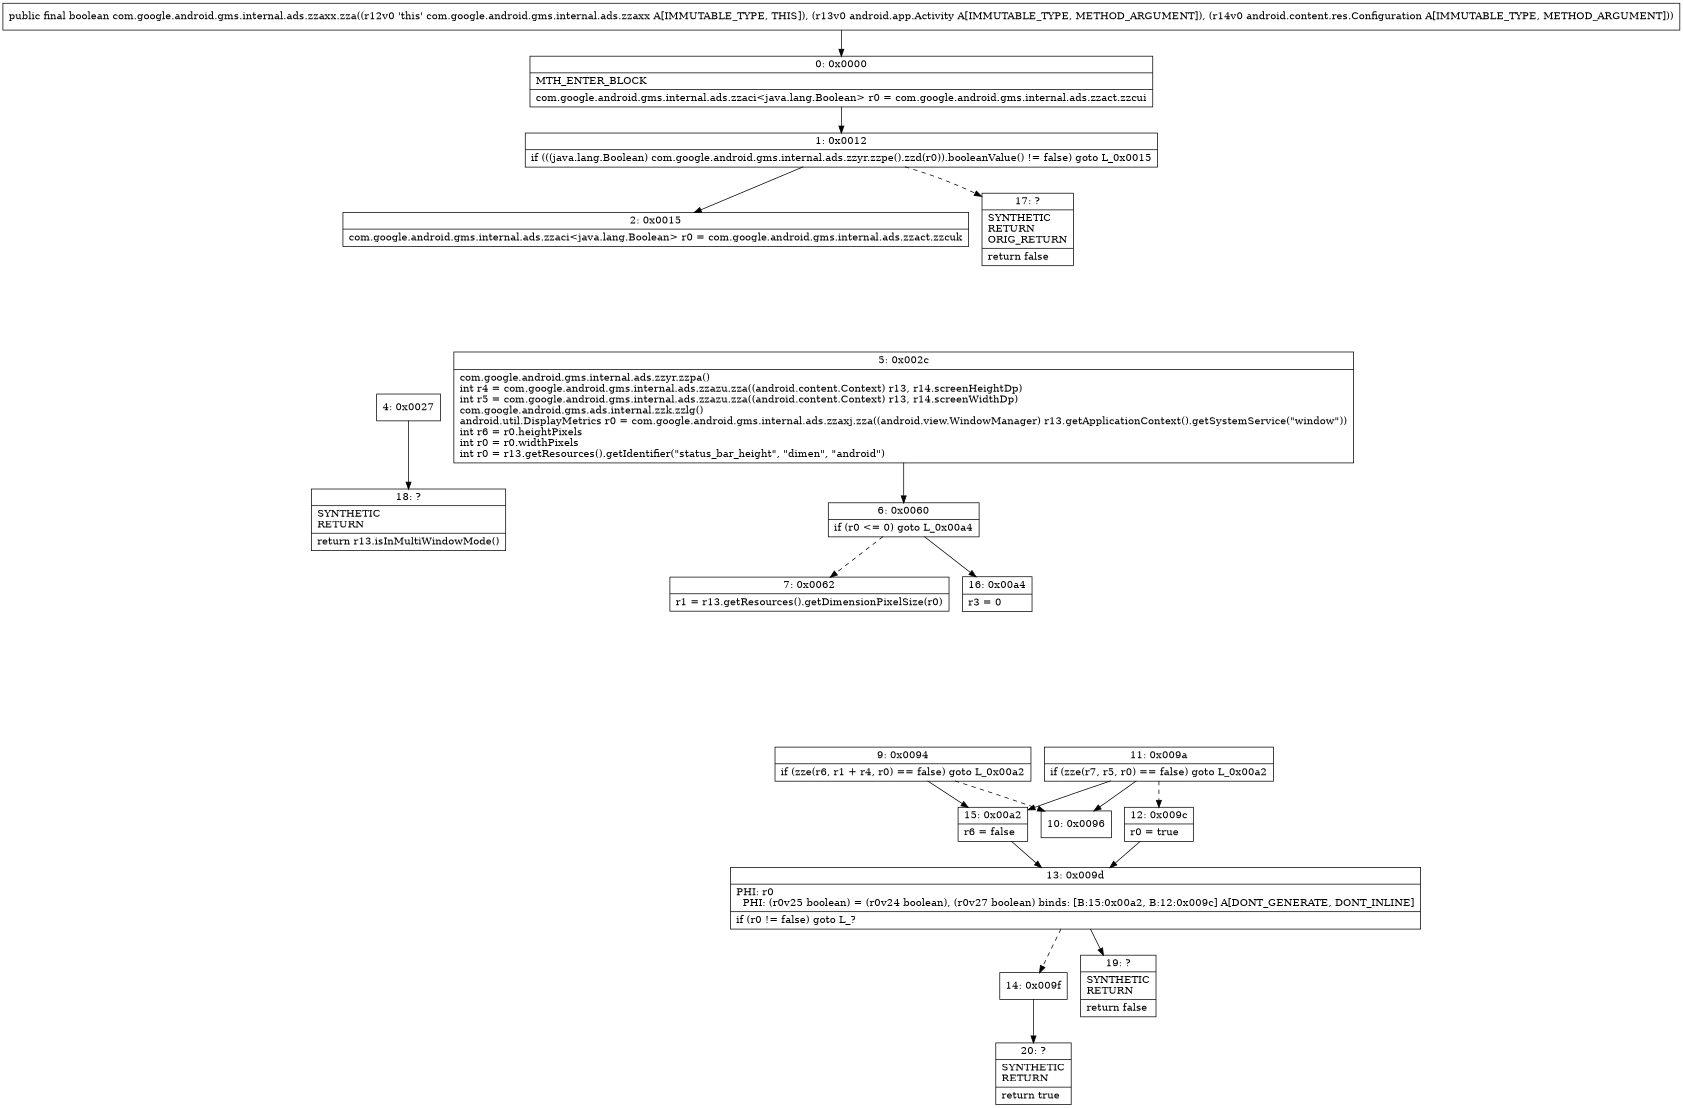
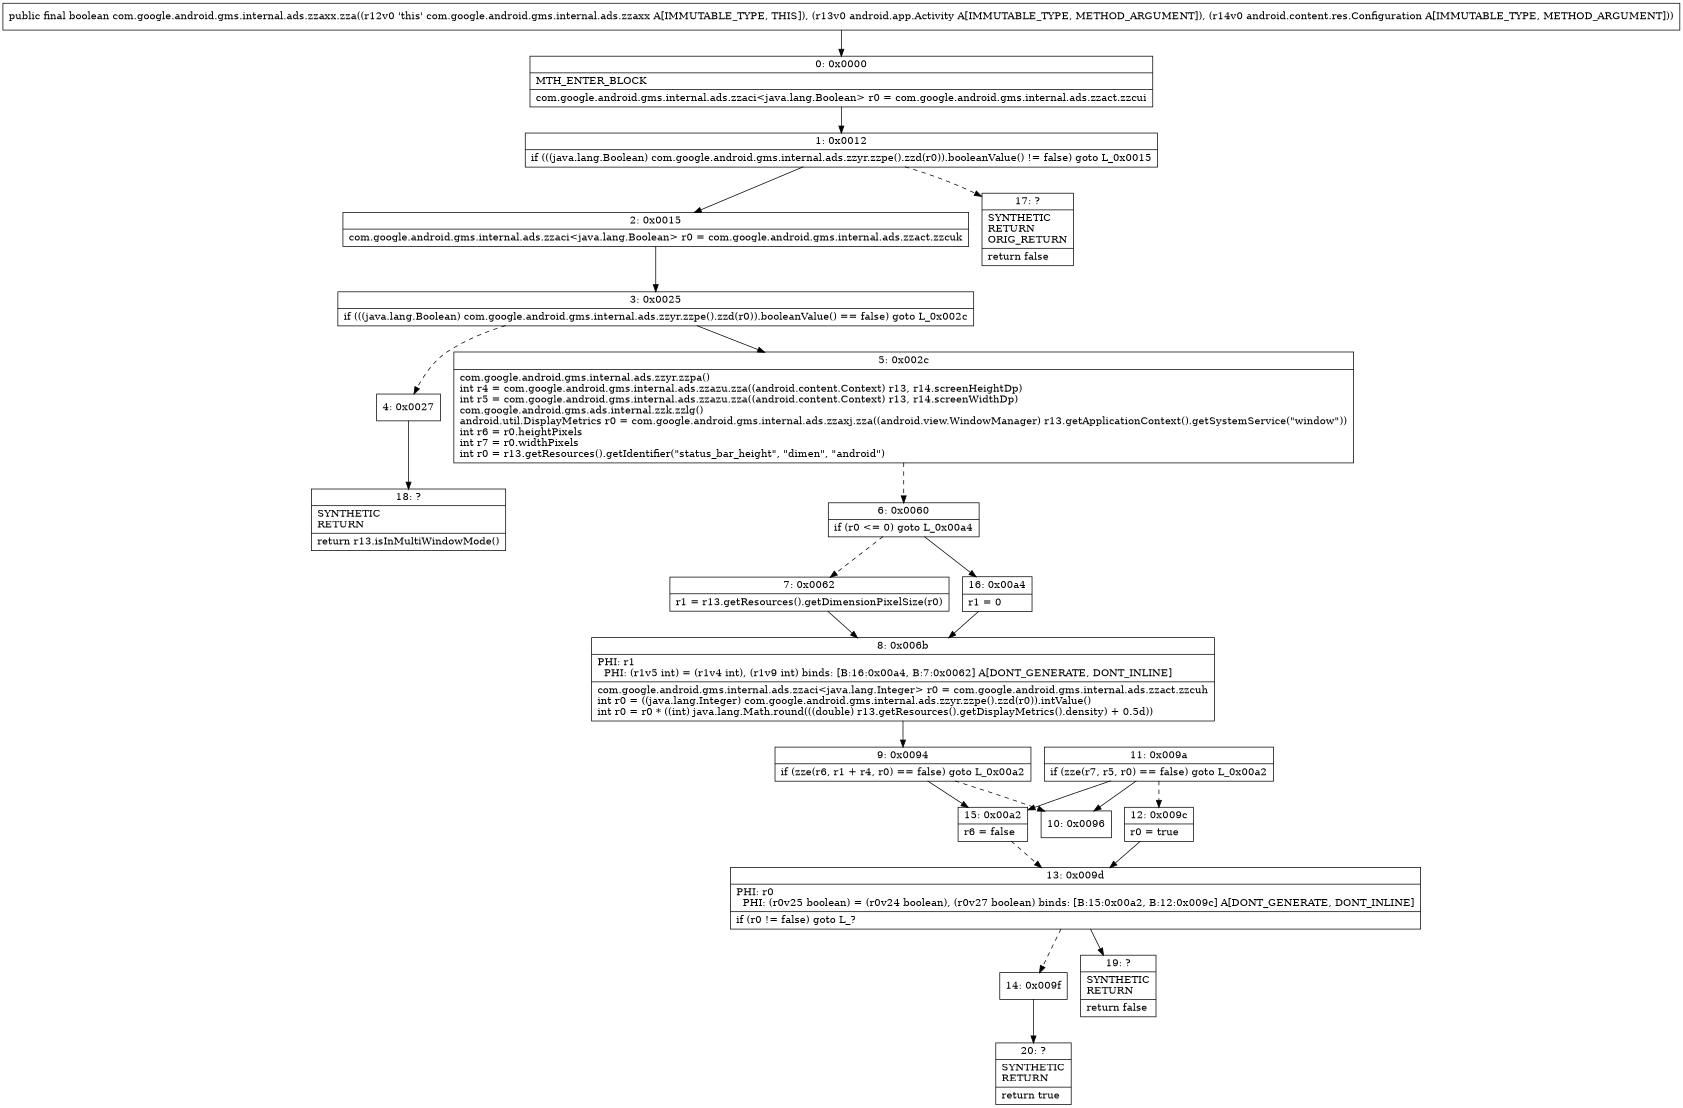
node "3: 0x0025": added
node "5: 0x002c": text "int r0 = r0.widthPixels" -> "int r7 = r0.widthPixels"
edge "5: 0x002c" -> "6: 0x0060": style solid -> dashed
node "16: 0x00a4": text "r3 = 0" -> "r1 = 0"
node "8: 0x006b": added
edge "15: 0x00a2" -> "13: 0x009d": style solid -> dashed
